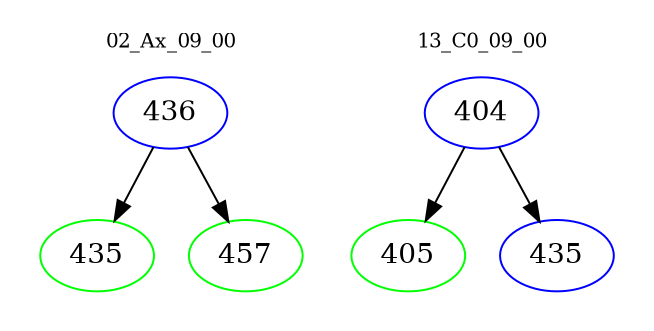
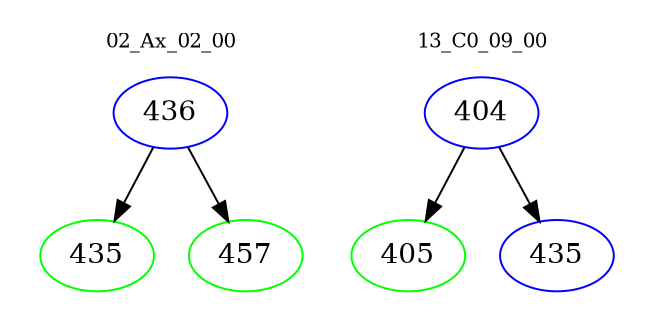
cluster "02_Ax_09_00": label "02_Ax_09_00" -> "02_Ax_02_00"
